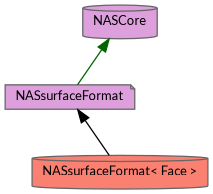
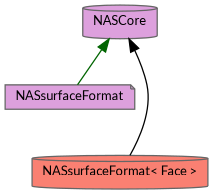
edge "NASsurfaceFormat< Face >" -> "NASsurfaceFormat": now "NASsurfaceFormat< Face >" -> "NASCore"
